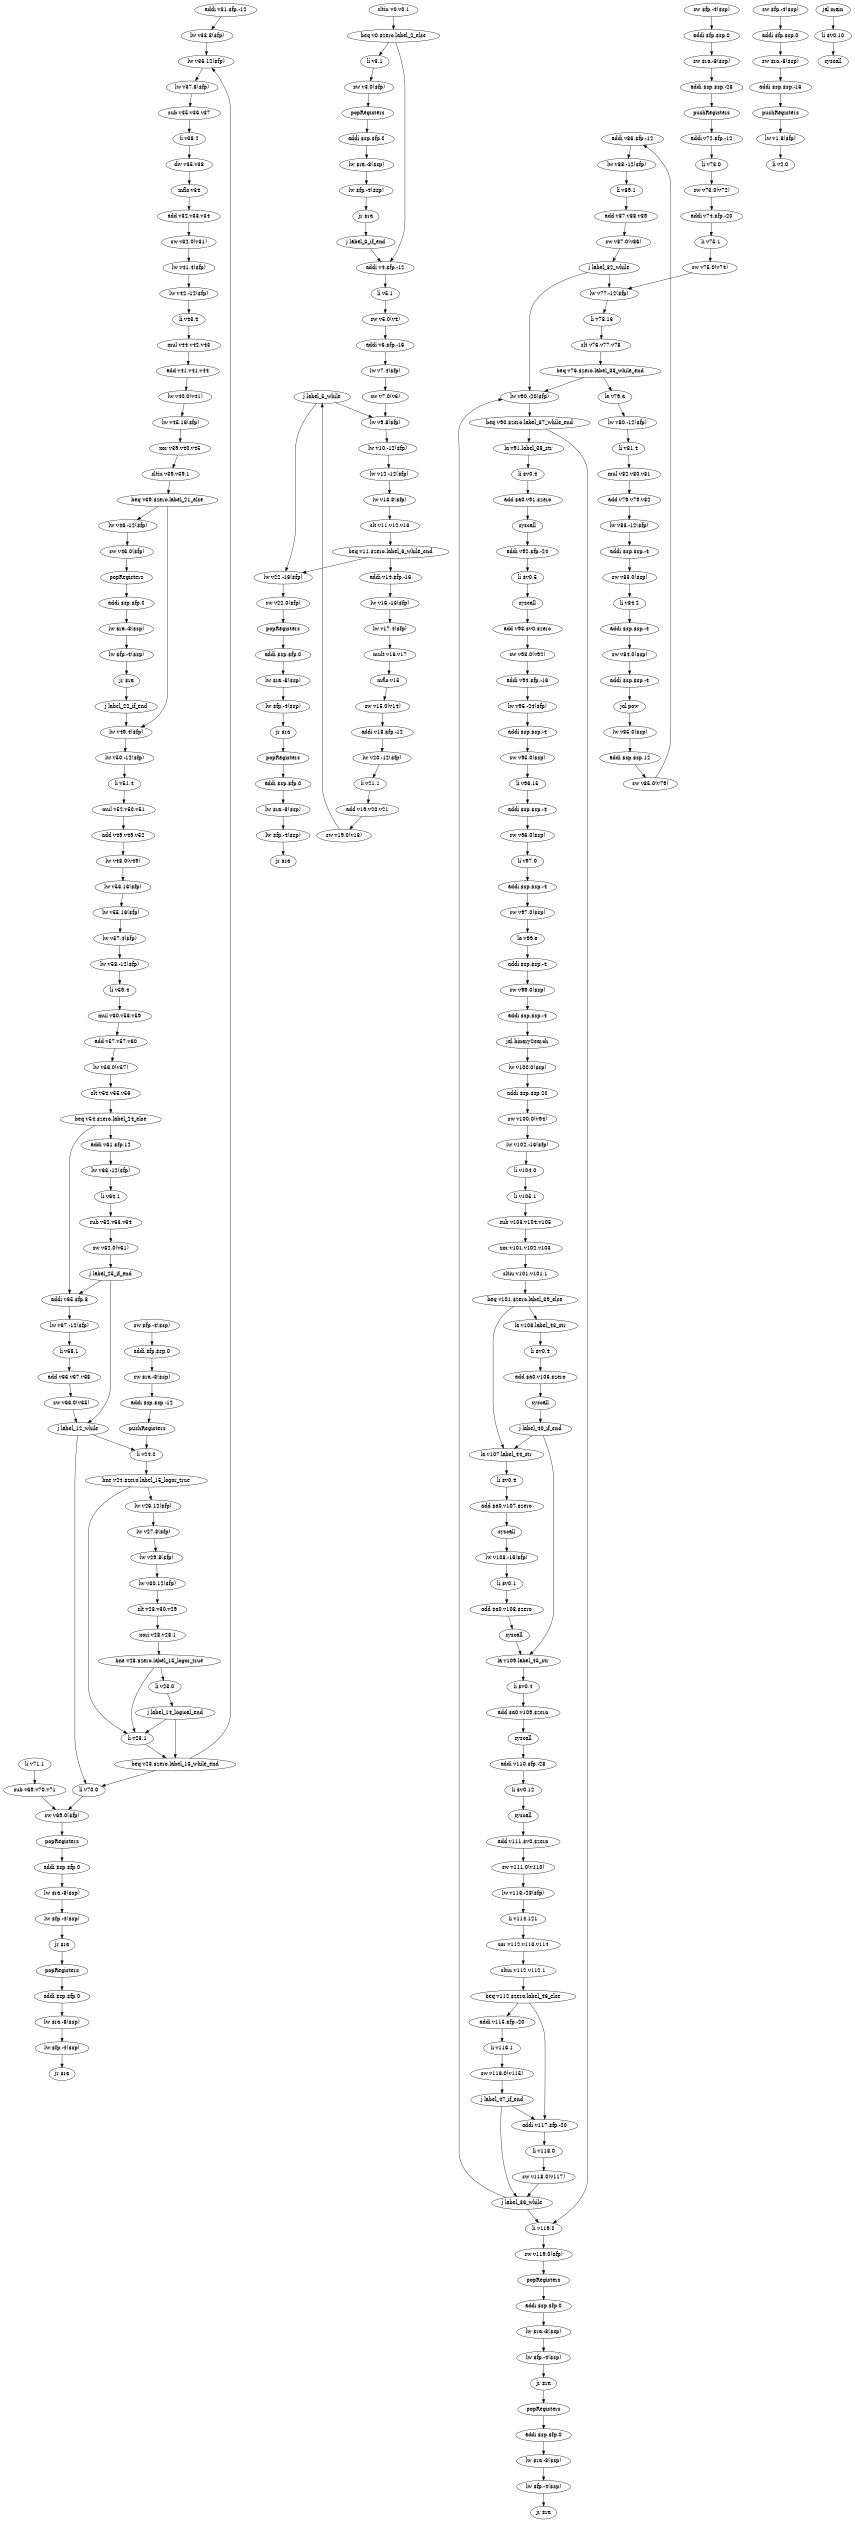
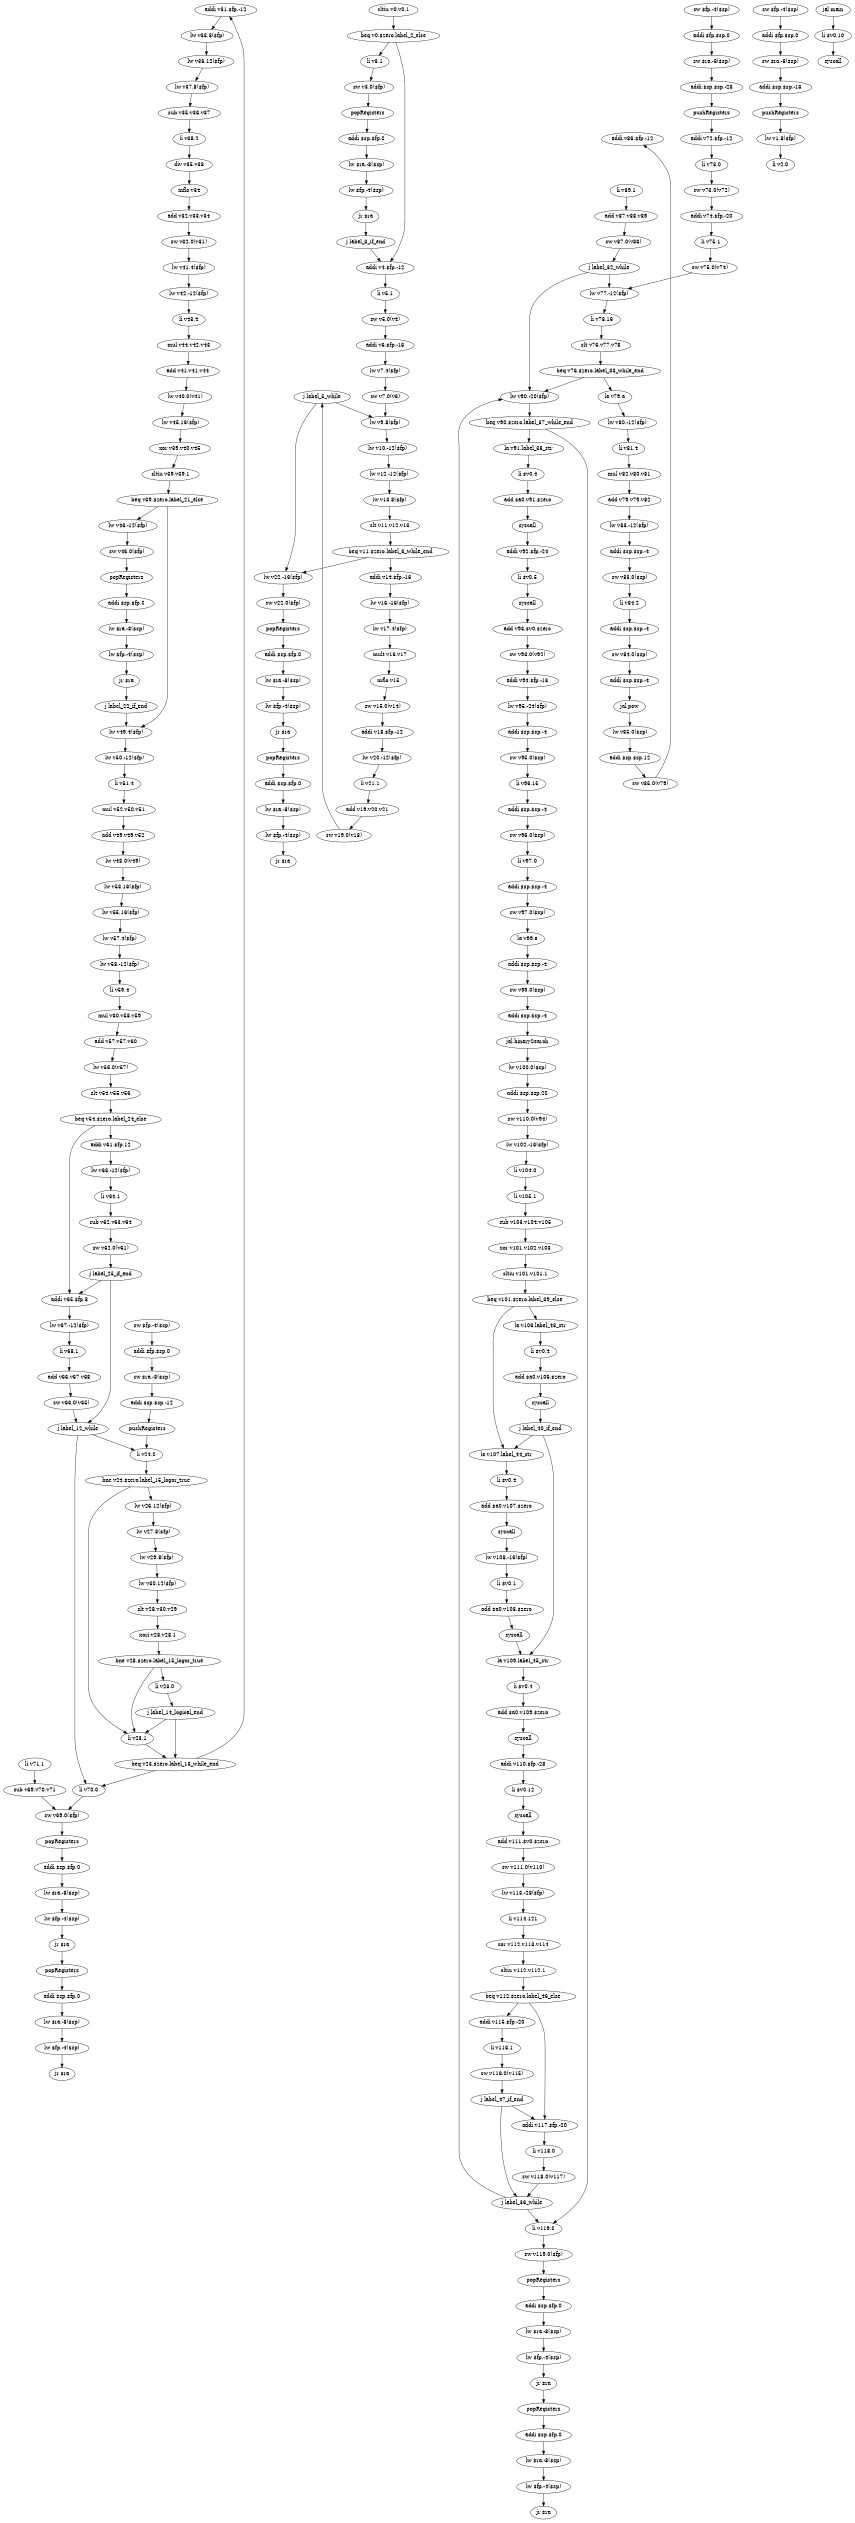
node "lw v88,-12($fp)": removed
edge "beq v23,$zero,label_13_while_end" -> "lw v36,12($fp)": now "beq v23,$zero,label_13_while_end" -> "addi v31,$fp,-12"
node "sw v100,0(v94)": label "sw v100,0(v94)" -> "sw v110,0(v94)"
